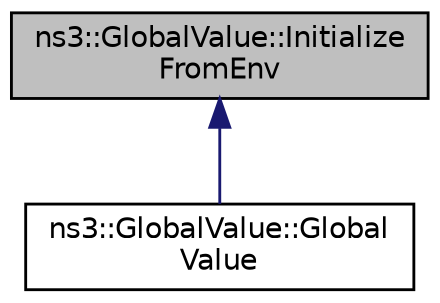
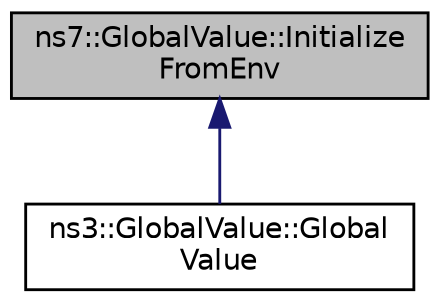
node "ns3::GlobalValue::Initialize FromEnv": label "ns3::GlobalValue::Initialize FromEnv" -> "ns7::GlobalValue::Initialize FromEnv"
